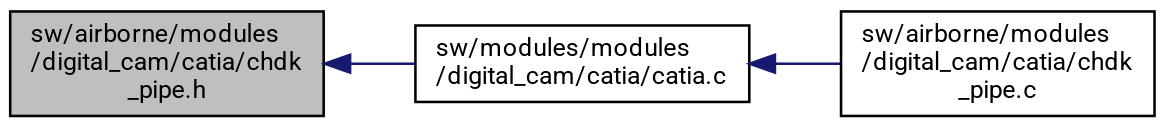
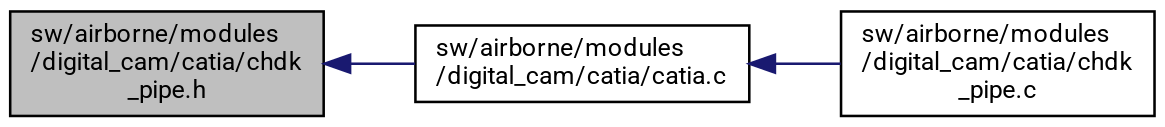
node "sw/modules/modules /digital_cam/catia/catia.c": label "sw/modules/modules /digital_cam/catia/catia.c" -> "sw/airborne/modules /digital_cam/catia/catia.c"
